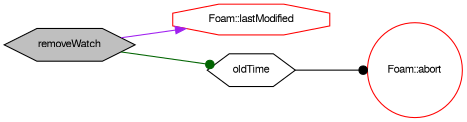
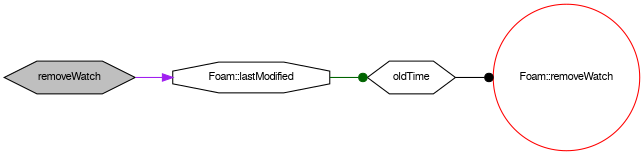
node "Foam::lastModified": color red -> black
edge "removeWatch" -> "oldTime": now "Foam::lastModified" -> "oldTime"
node "Foam::abort": label "Foam::abort" -> "Foam::removeWatch"
